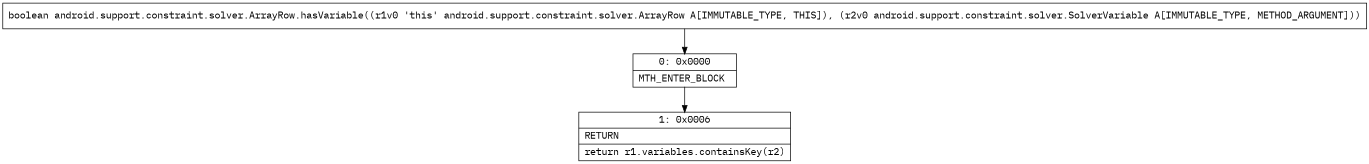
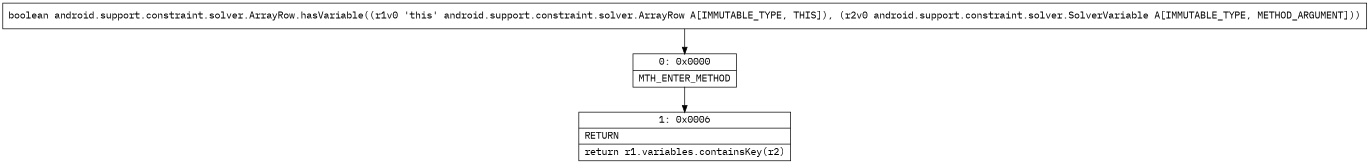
node "0: 0x0000": text "MTH_ENTER_BLOCK" -> "MTH_ENTER_METHOD"
